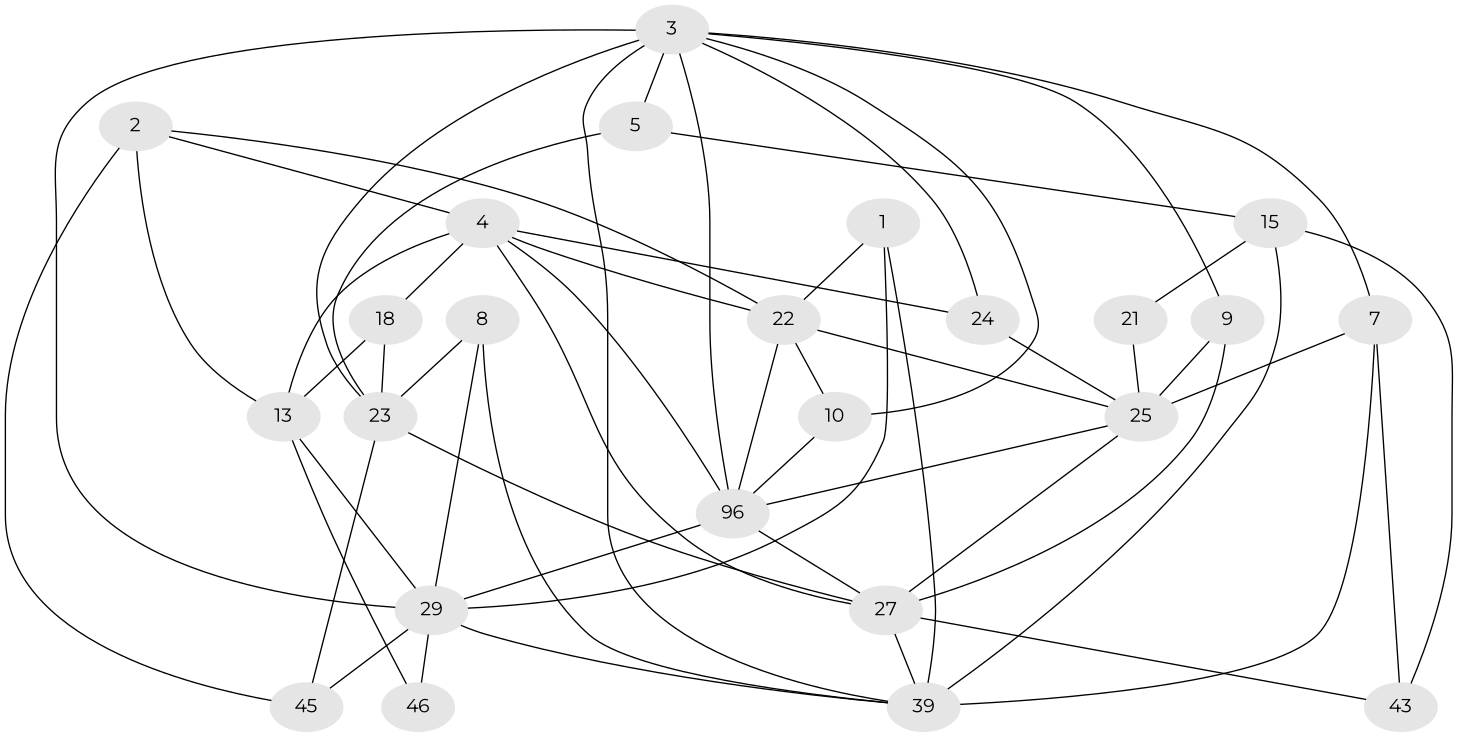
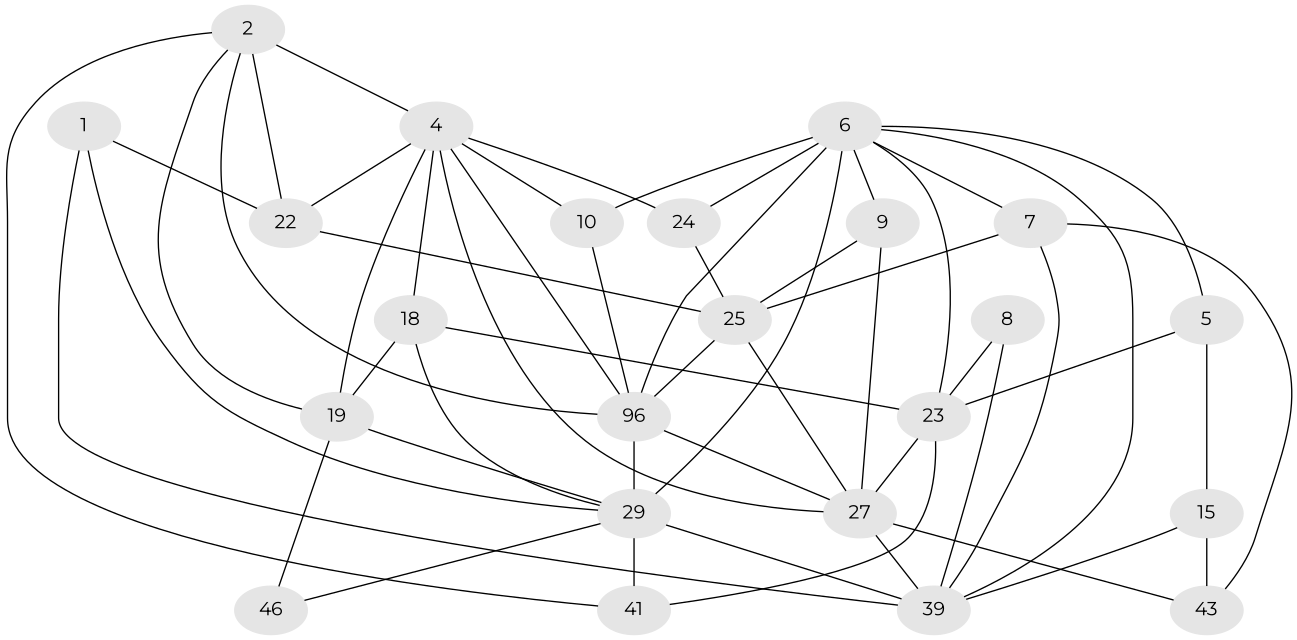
node "3": label "3" -> "6"
node "21": removed
edge "22" -- "10": now "4" -- "10"
node "13": label "13" -> "19"
edge "22" -- "96": now "2" -- "96"
edge "8" -- "29": now "18" -- "29"
node "45": label "45" -> "41"
